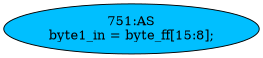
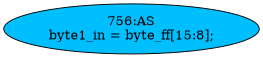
node "751:AS byte1_in = byte_ff[15:8];": label "751:AS byte1_in = byte_ff[15:8];" -> "756:AS byte1_in = byte_ff[15:8];"
